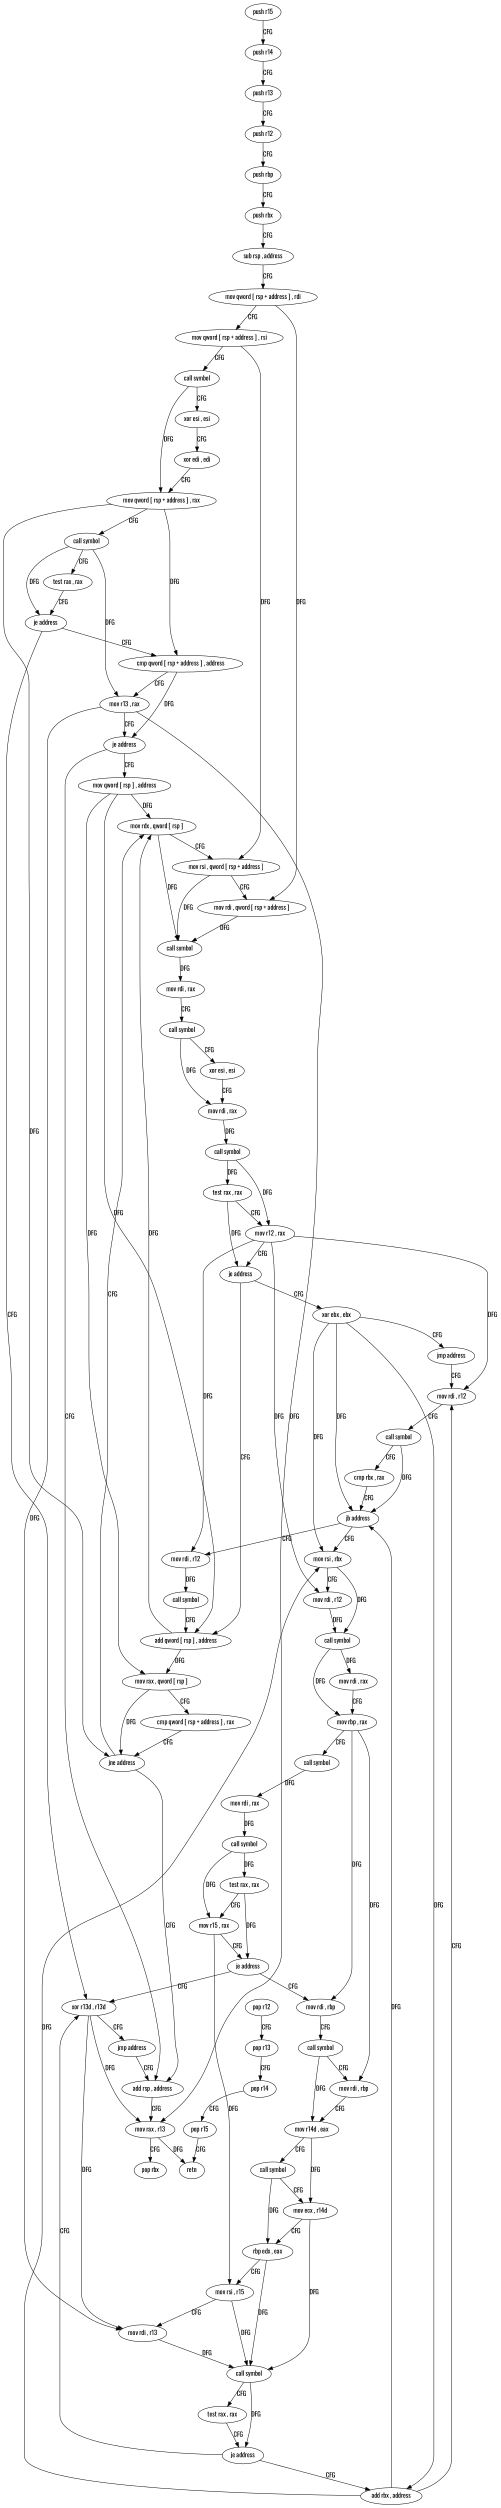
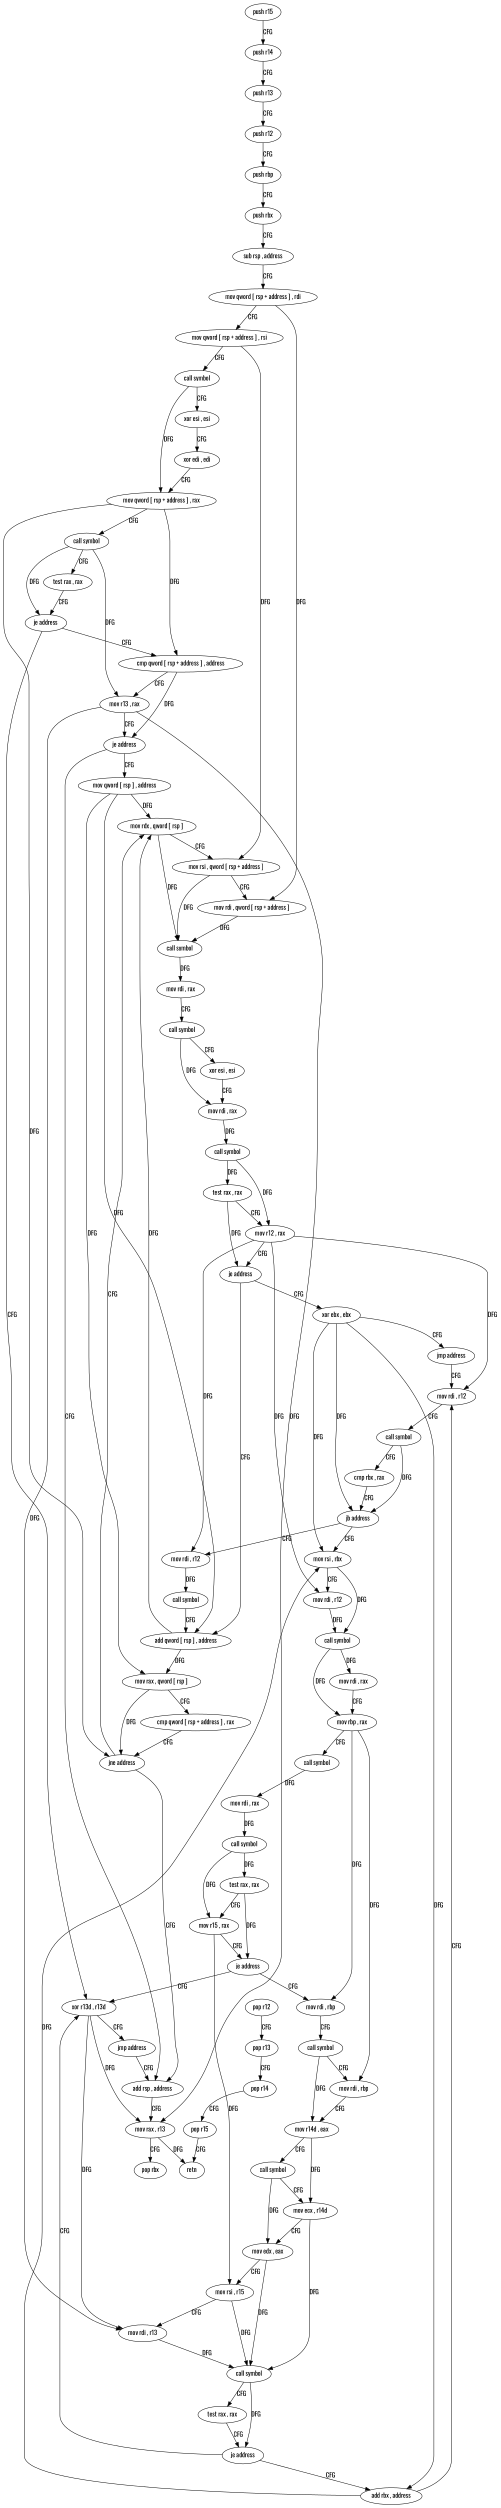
edge "add rbx , address" -> "jb address": removed, label "DFG"
node "rbp edx , eax": label "rbp edx , eax" -> "mov edx , eax"
